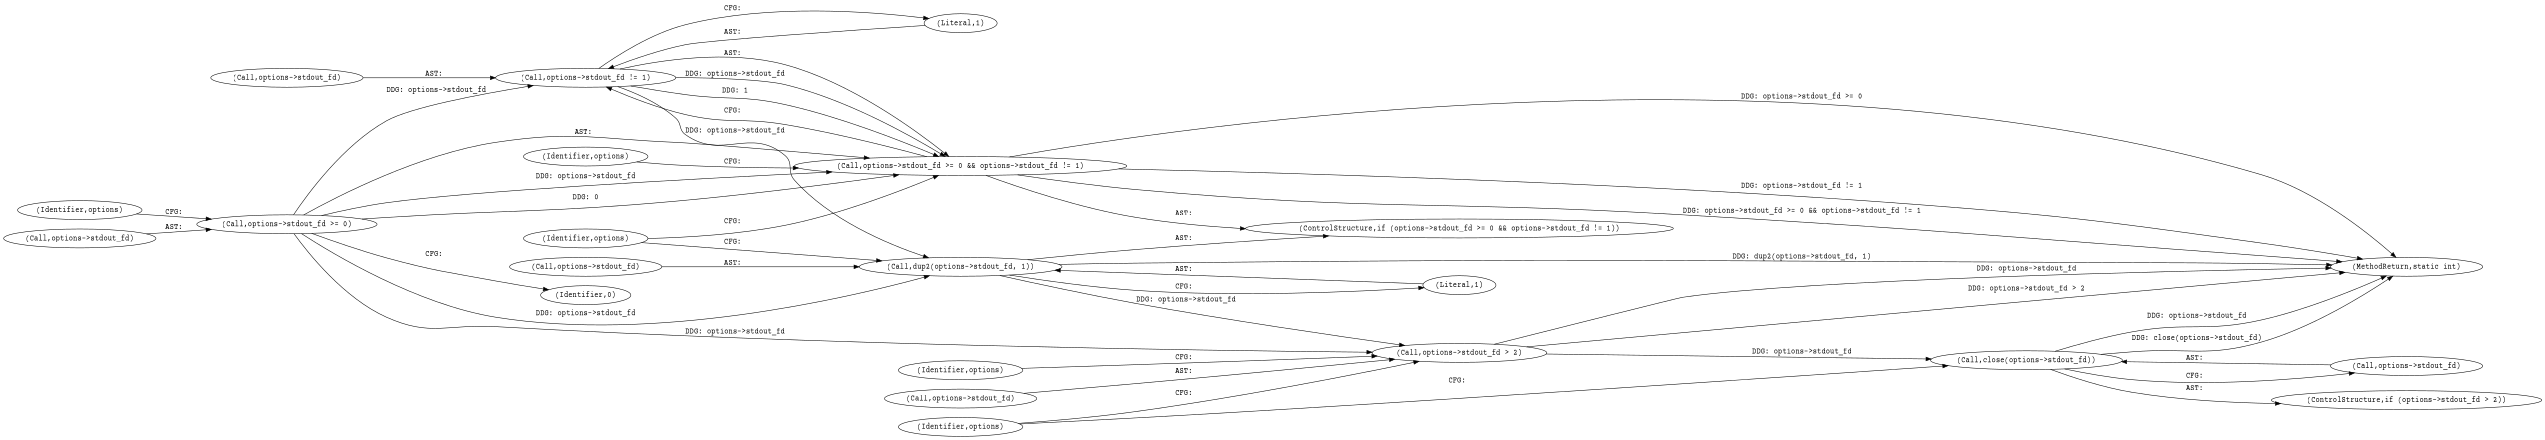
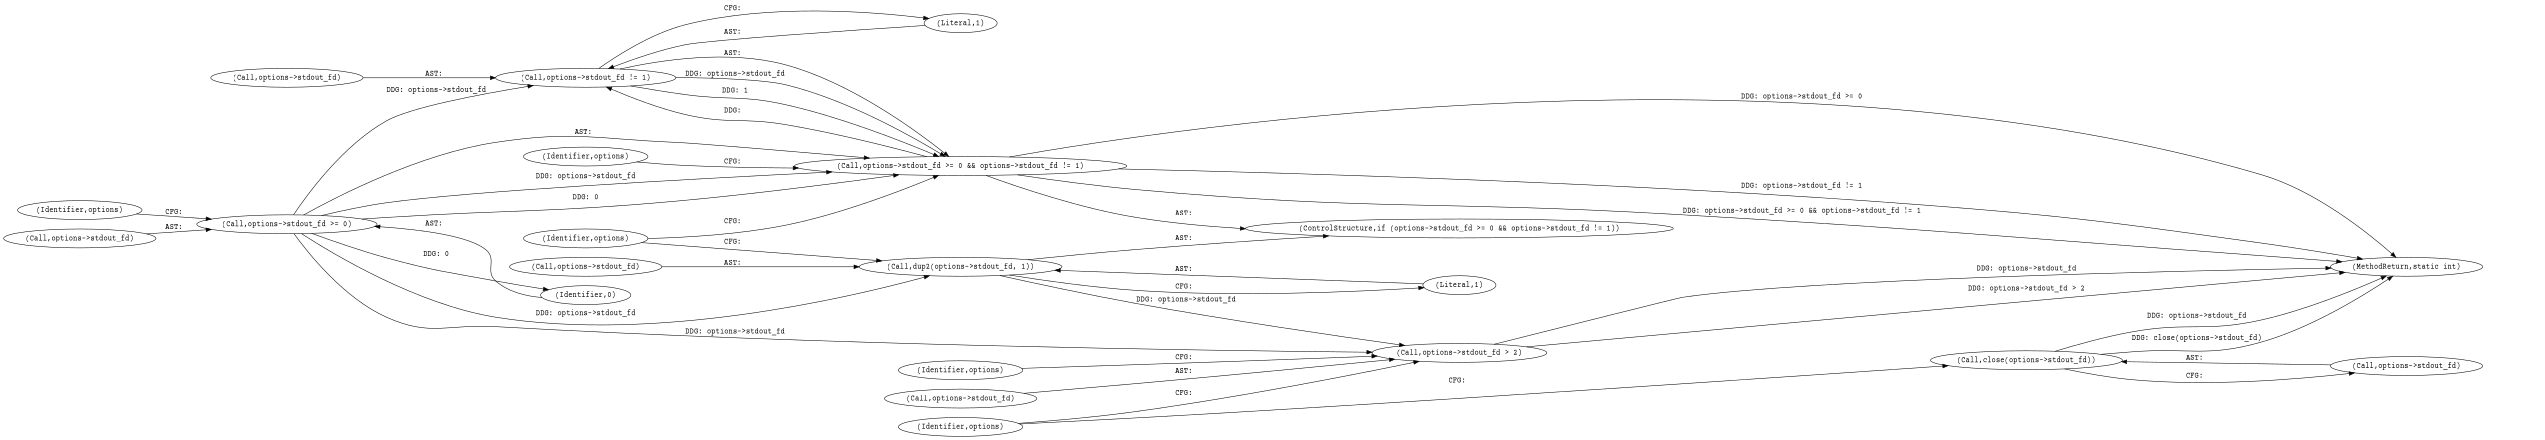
edge "(Call,options->stdout_fd >= 0 && options->stdout_fd != 1)" -> "(Call,options->stdout_fd != 1)": label "CFG: " -> "DDG: "
edge "(Call,options->stdout_fd != 1)" -> "(Call,dup2(options->stdout_fd, 1))": removed, label "DDG: options->stdout_fd"
edge "(Identifier,0)" -> "(Call,options->stdout_fd >= 0)": added, label "AST:"
edge "(Call,options->stdout_fd >= 0)" -> "(Identifier,0)": label "CFG: " -> "DDG: 0"
edge "(Call,dup2(options->stdout_fd, 1))" -> "(MethodReturn,static int)": removed, label "DDG: dup2(options->stdout_fd, 1)"
edge "(Call,options->stdout_fd > 2)" -> "(Call,close(options->stdout_fd))": removed, label "DDG: options->stdout_fd"
node "(ControlStructure,if (options->stdout_fd > 2))": removed
